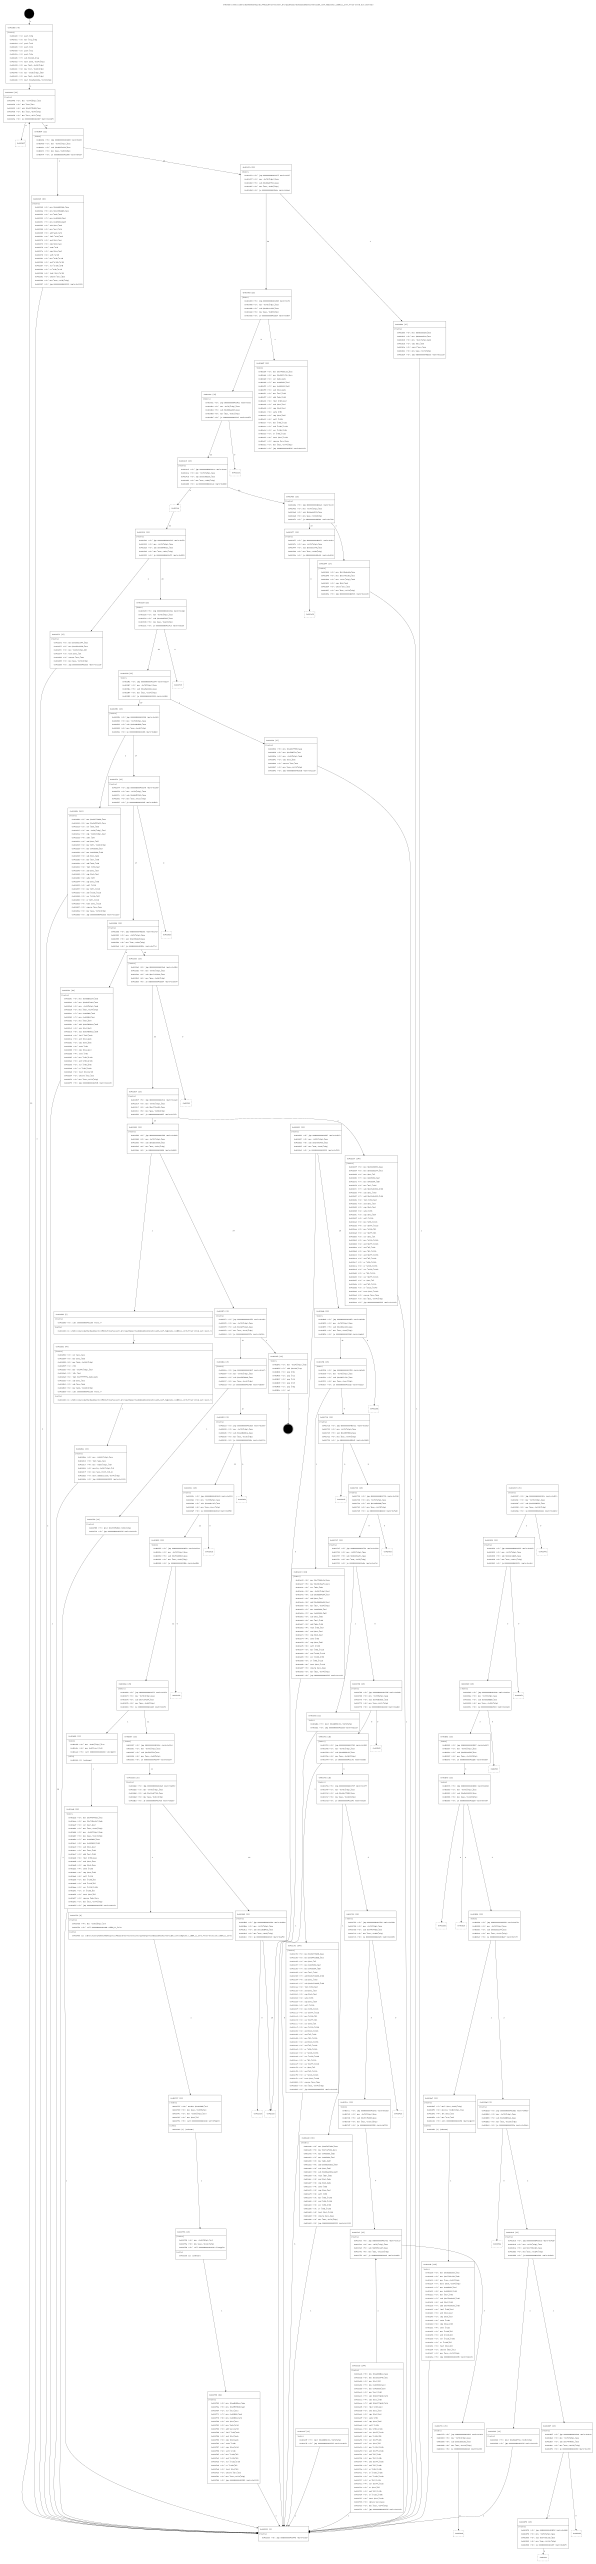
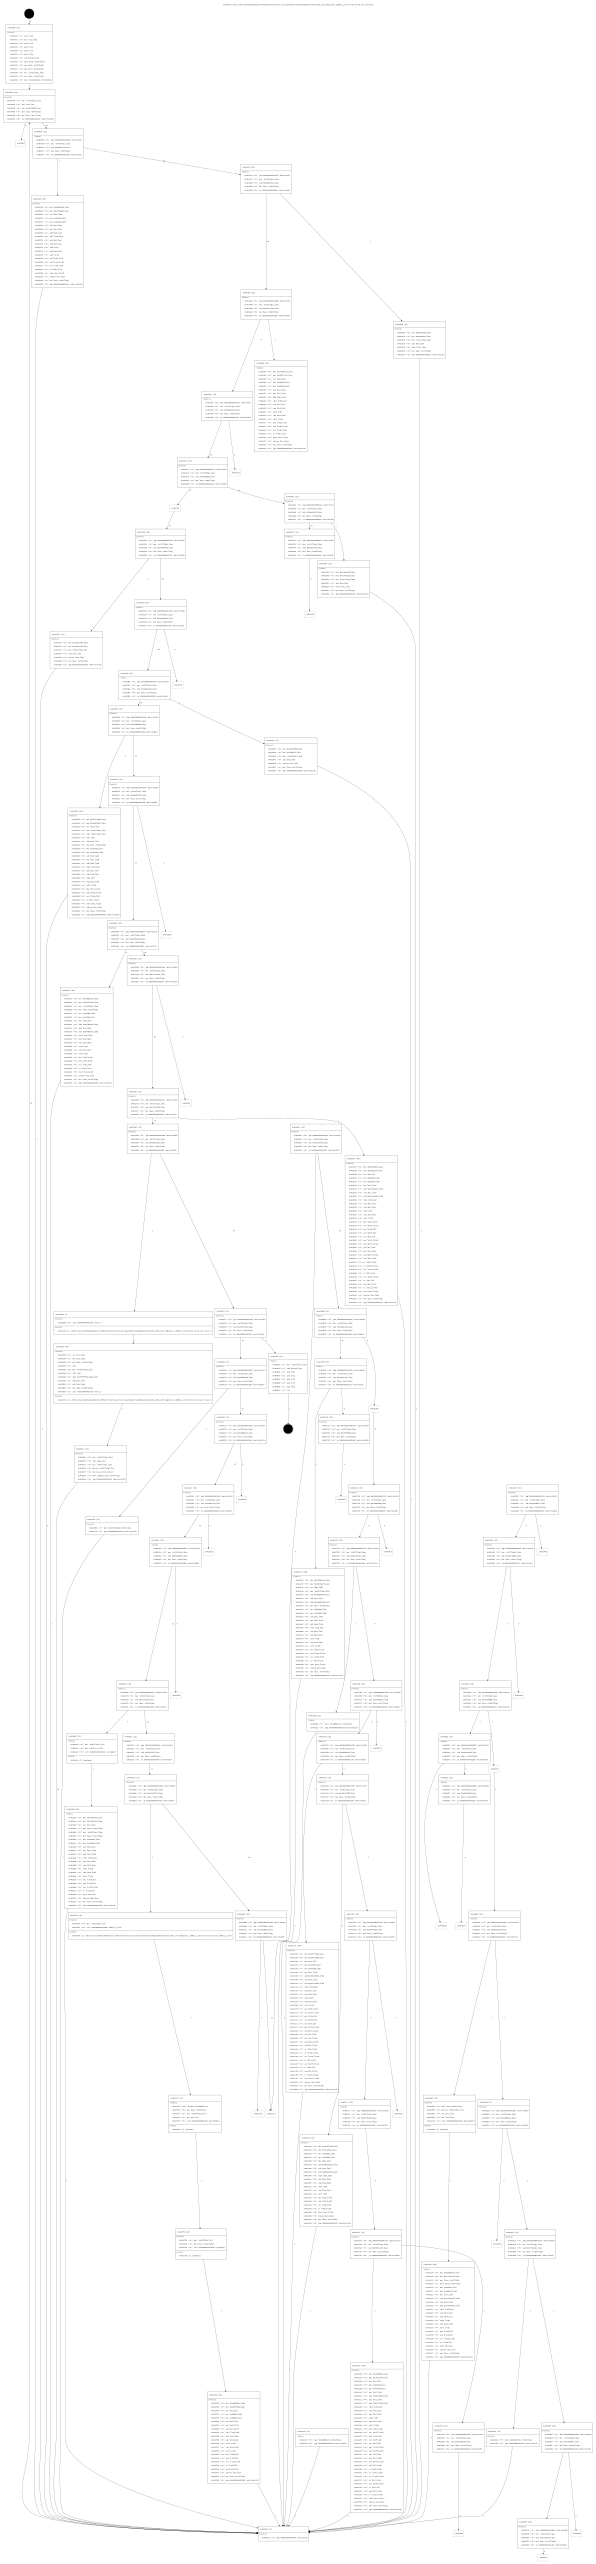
edge "0x40171d [25]" -> "0x401736 [25]": now "0x40226d" -> "0x401736 [25]"
edge "0x40187b [25]" -> "0x401894 [25]": now "0x402503" -> "0x401894 [25]"
edge "0x40187b [25]" -> "0x4022de": now "0x401862 [25]" -> "0x4022de"
edge "0x401ea6 [144]" -> "0x4017e5 [25]": reversed
